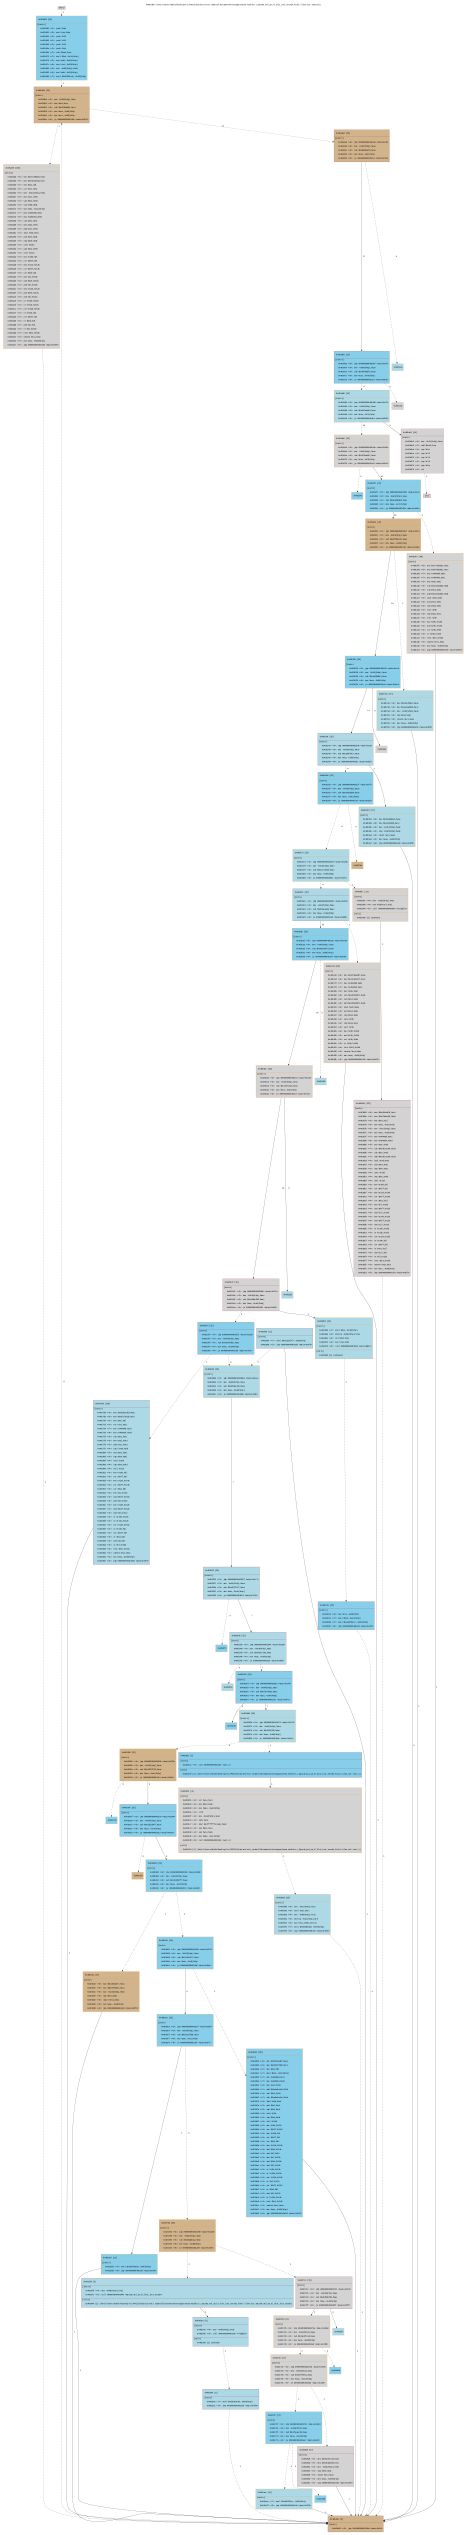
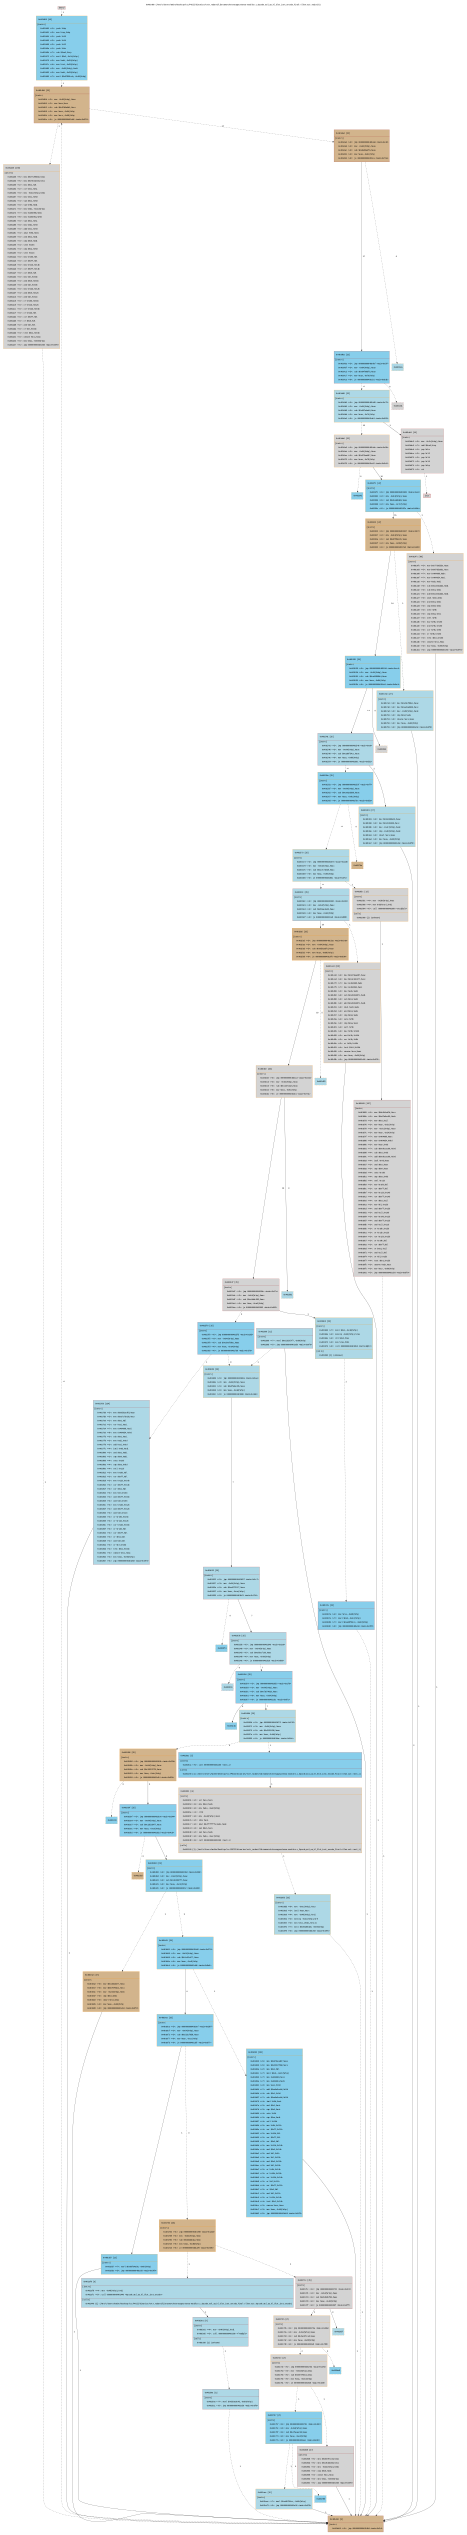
node "0x4015a5 [25]": fillcolor skyblue -> tan
